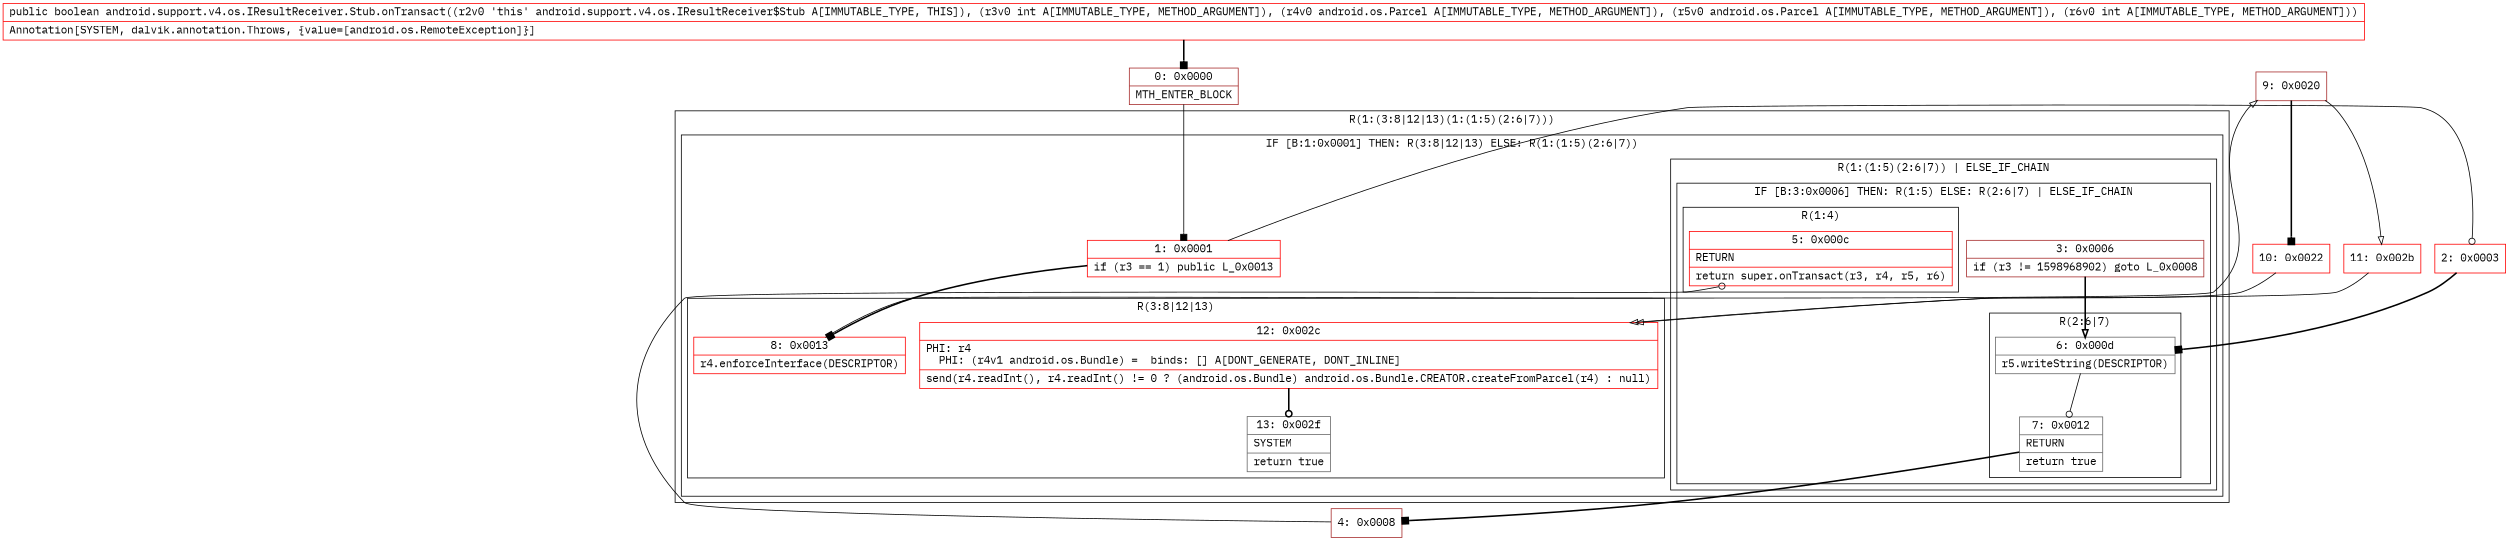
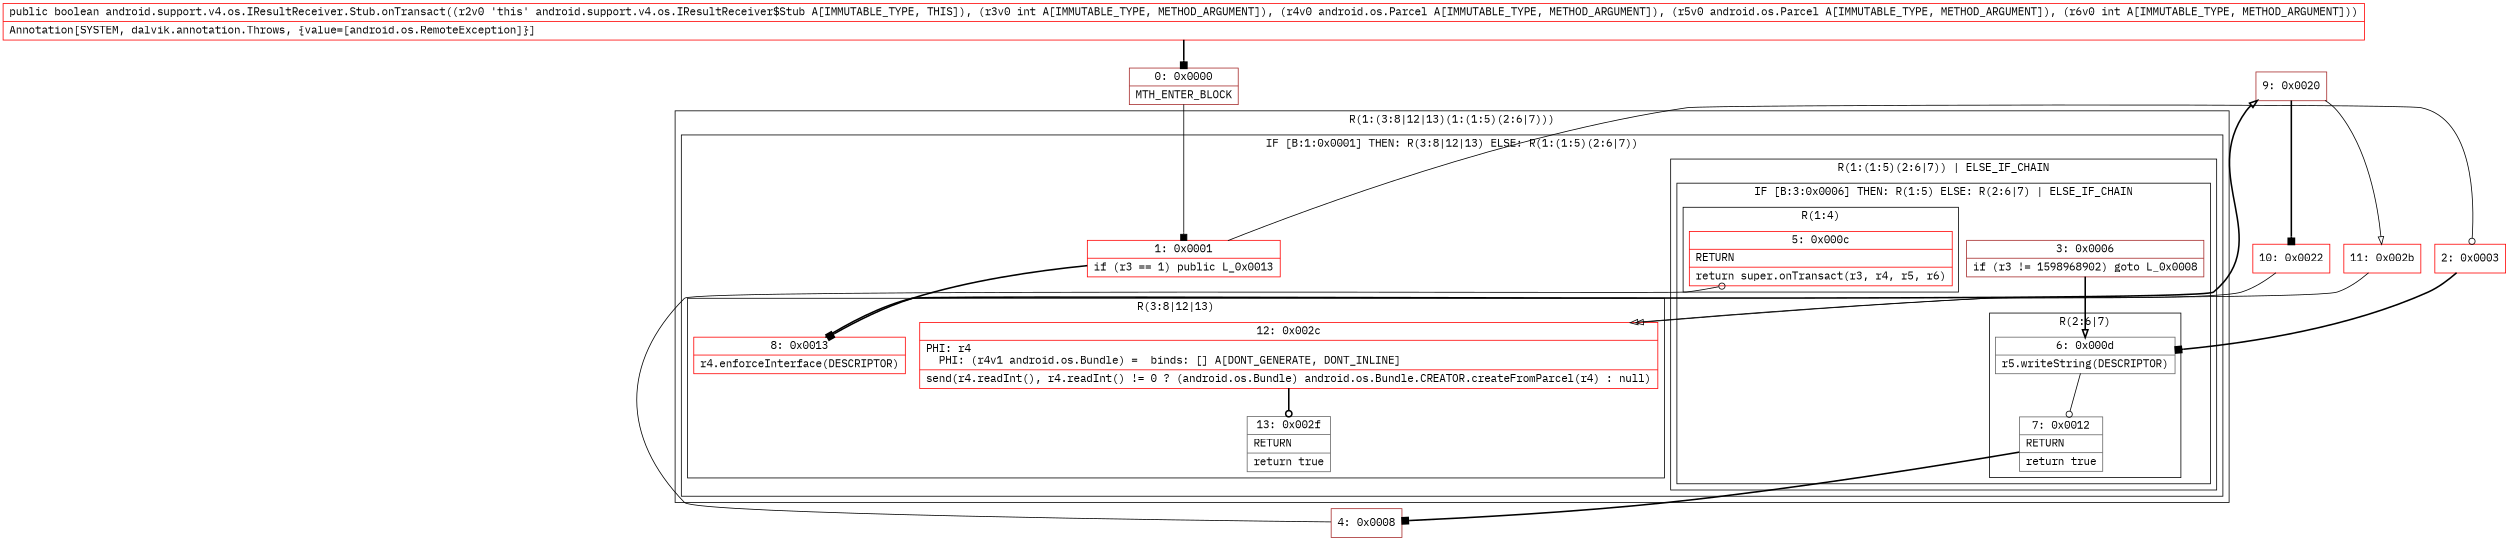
edge "8: 0x0013" -> "9: 0x0020": style solid -> bold
node "13: 0x002f": text "SYSTEM" -> "RETURN"
